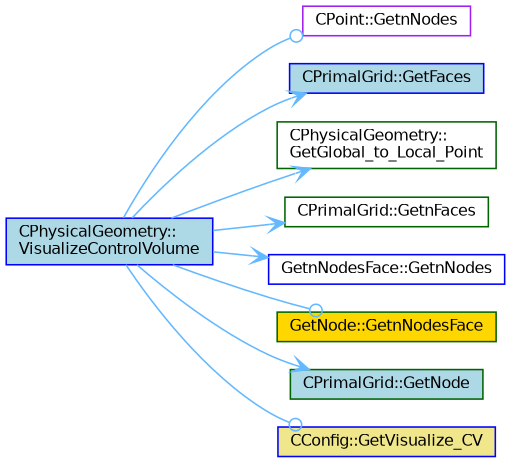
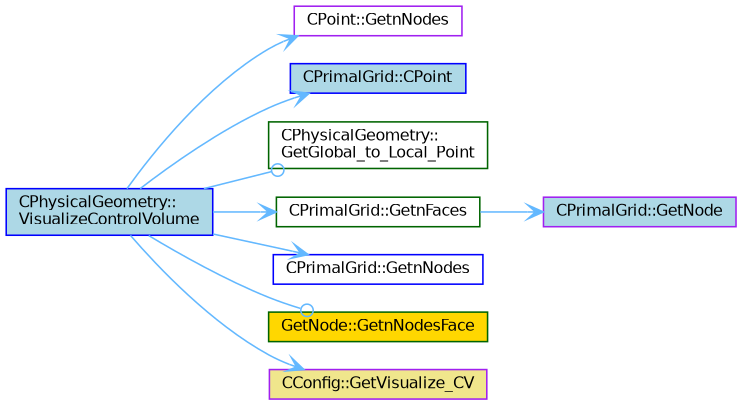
node "CPrimalGrid::GetFaces": label "CPrimalGrid::GetFaces" -> "CPrimalGrid::CPoint"
edge "CPhysicalGeometry:: VisualizeControlVolume" -> "CPoint::GetnNodes": arrowhead odot -> vee
edge "CPhysicalGeometry:: VisualizeControlVolume" -> "CPhysicalGeometry:: GetGlobal_to_Local_Point": arrowhead vee -> odot
node "GetnNodesFace::GetnNodes": label "GetnNodesFace::GetnNodes" -> "CPrimalGrid::GetnNodes"
edge "CPhysicalGeometry:: VisualizeControlVolume" -> "CPrimalGrid::GetNode": now "CPrimalGrid::GetnFaces" -> "CPrimalGrid::GetNode"
edge "CPhysicalGeometry:: VisualizeControlVolume" -> "CConfig::GetVisualize_CV": arrowhead odot -> vee
node "CPrimalGrid::GetNode": color darkgreen -> purple
node "CConfig::GetVisualize_CV": color blue -> purple
